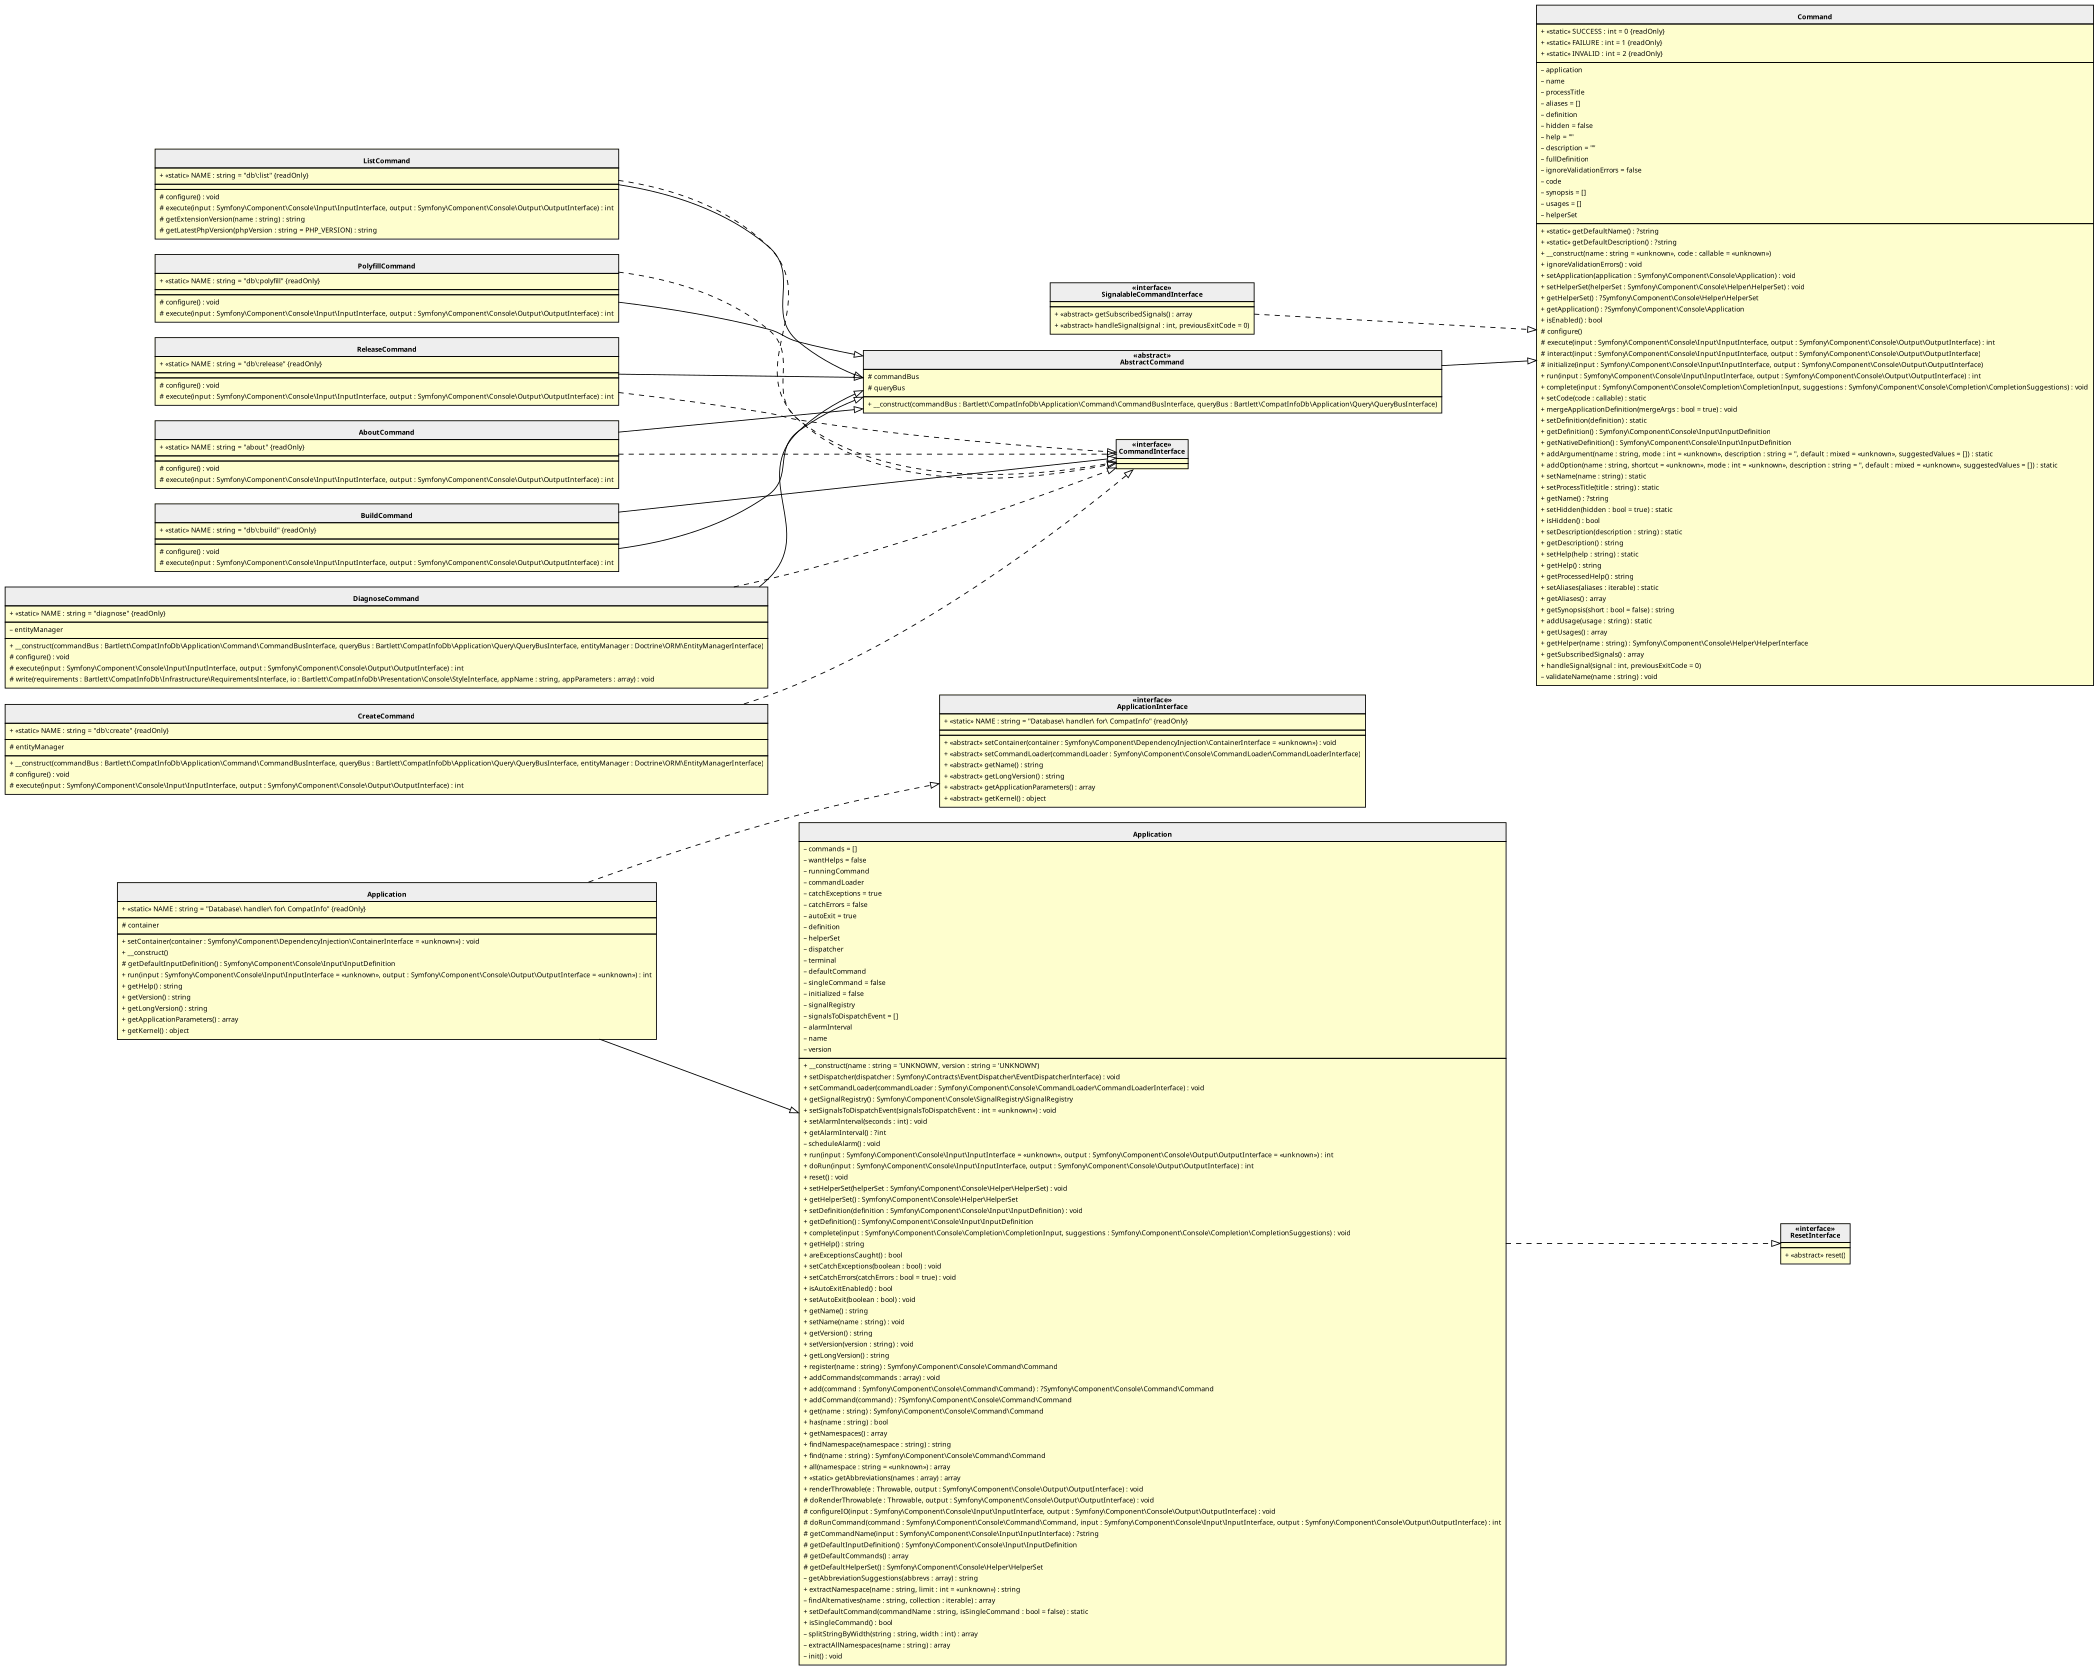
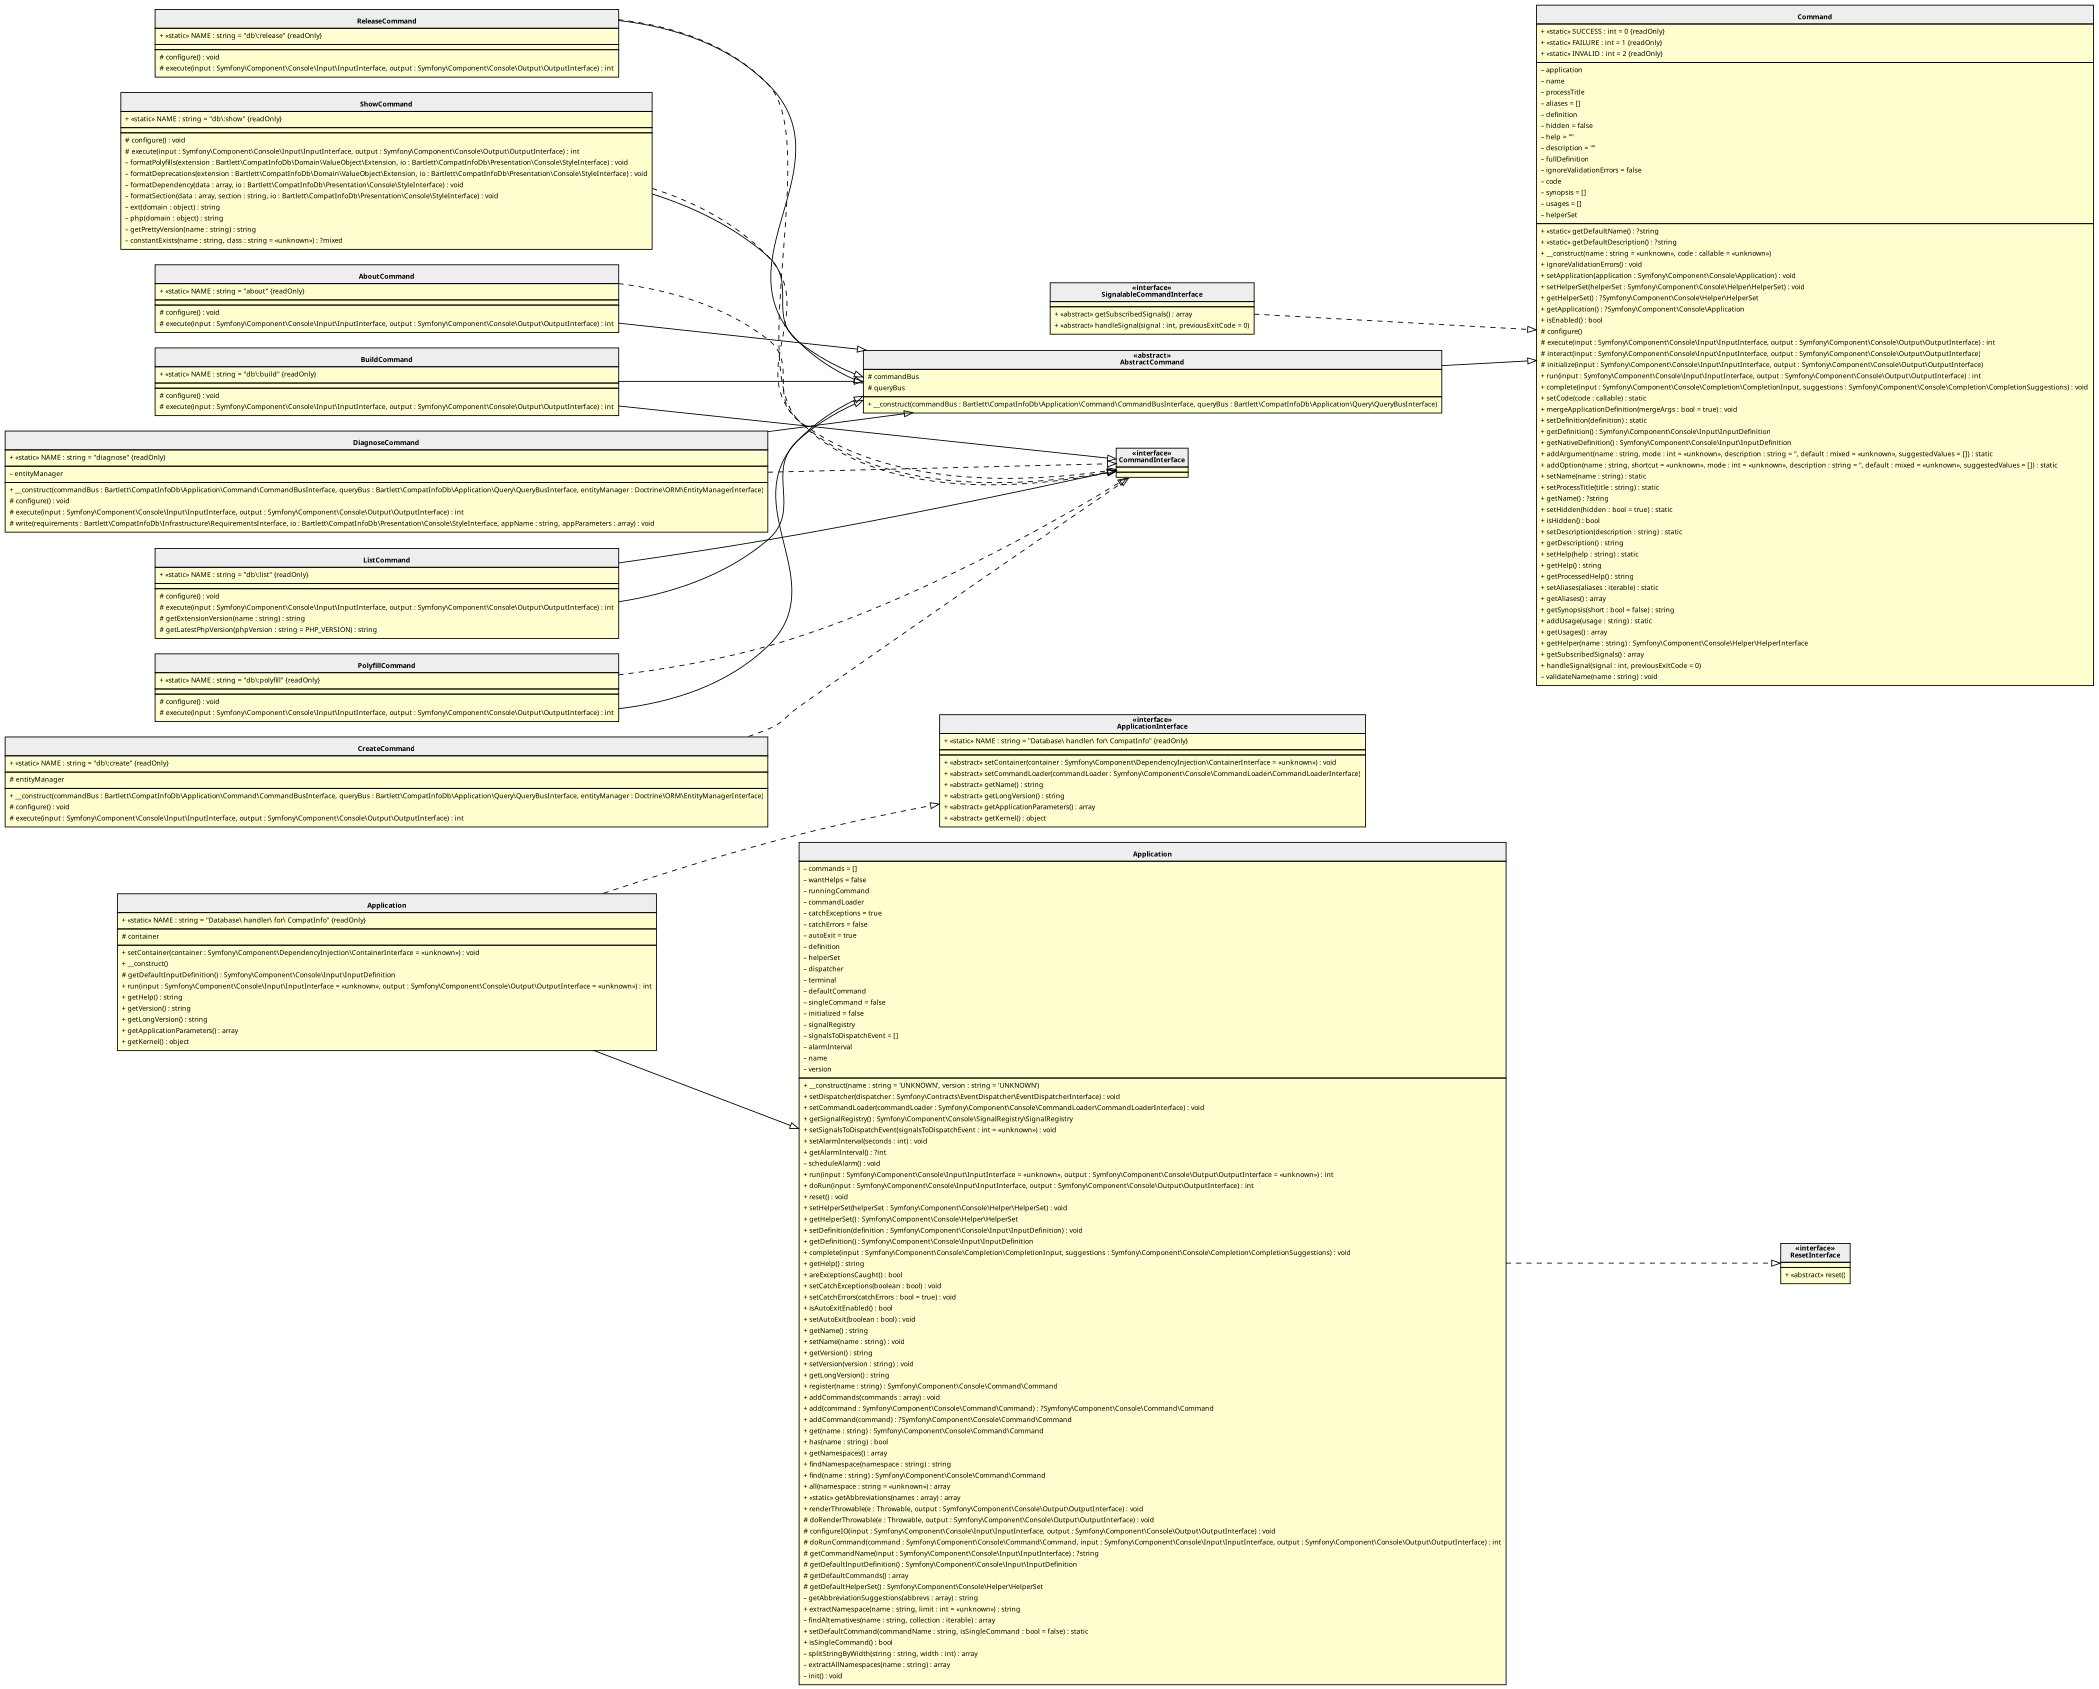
node "ShowCommand": added
edge "ListCommand" -> "CommandInterface": style dashed -> filled
